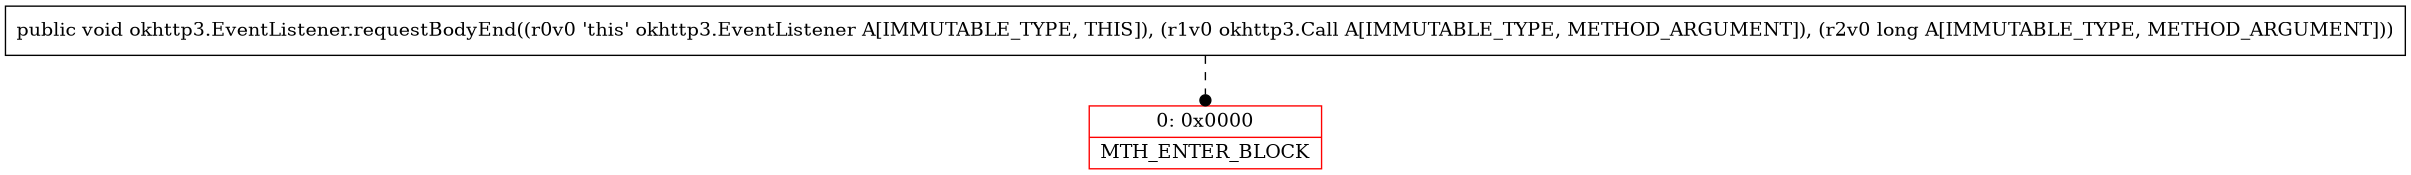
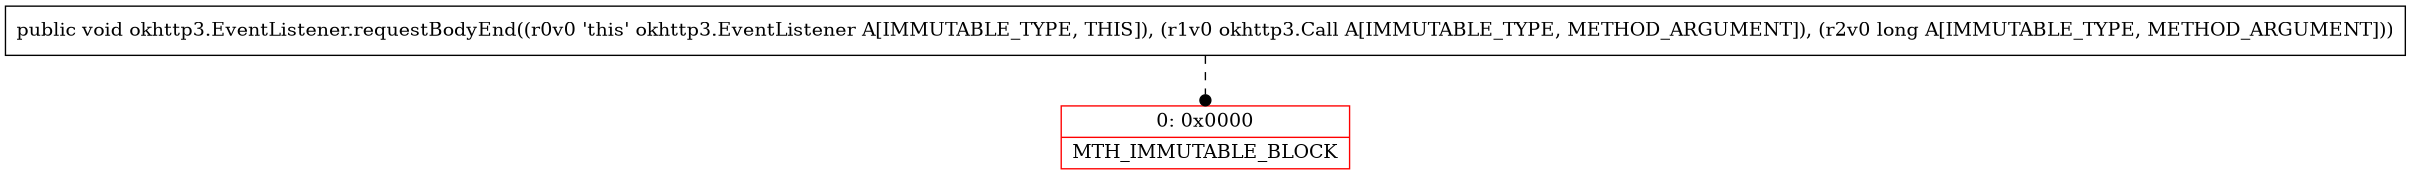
node "0: 0x0000": text "MTH_ENTER_BLOCK" -> "MTH_IMMUTABLE_BLOCK"
